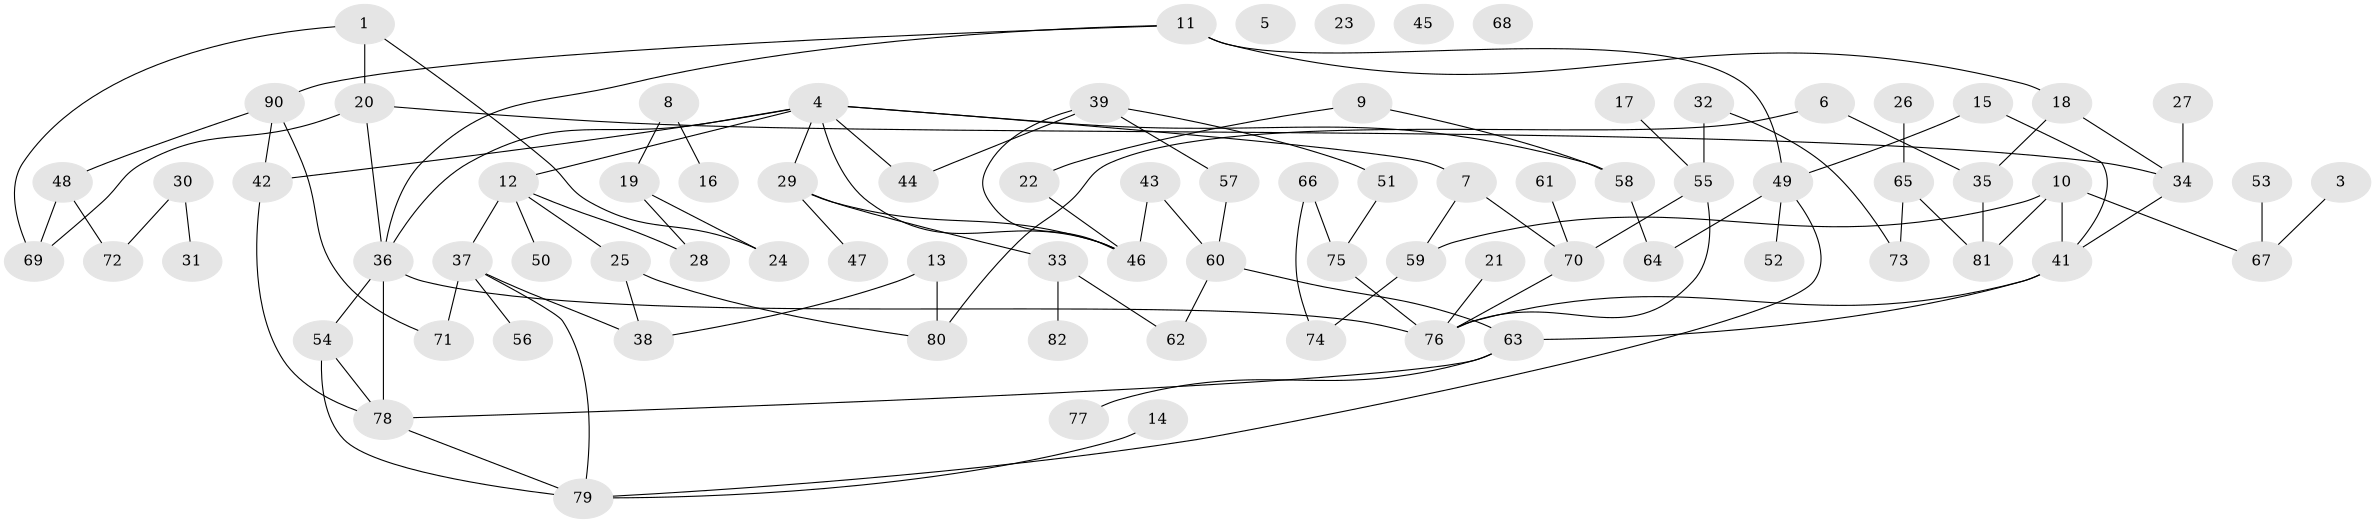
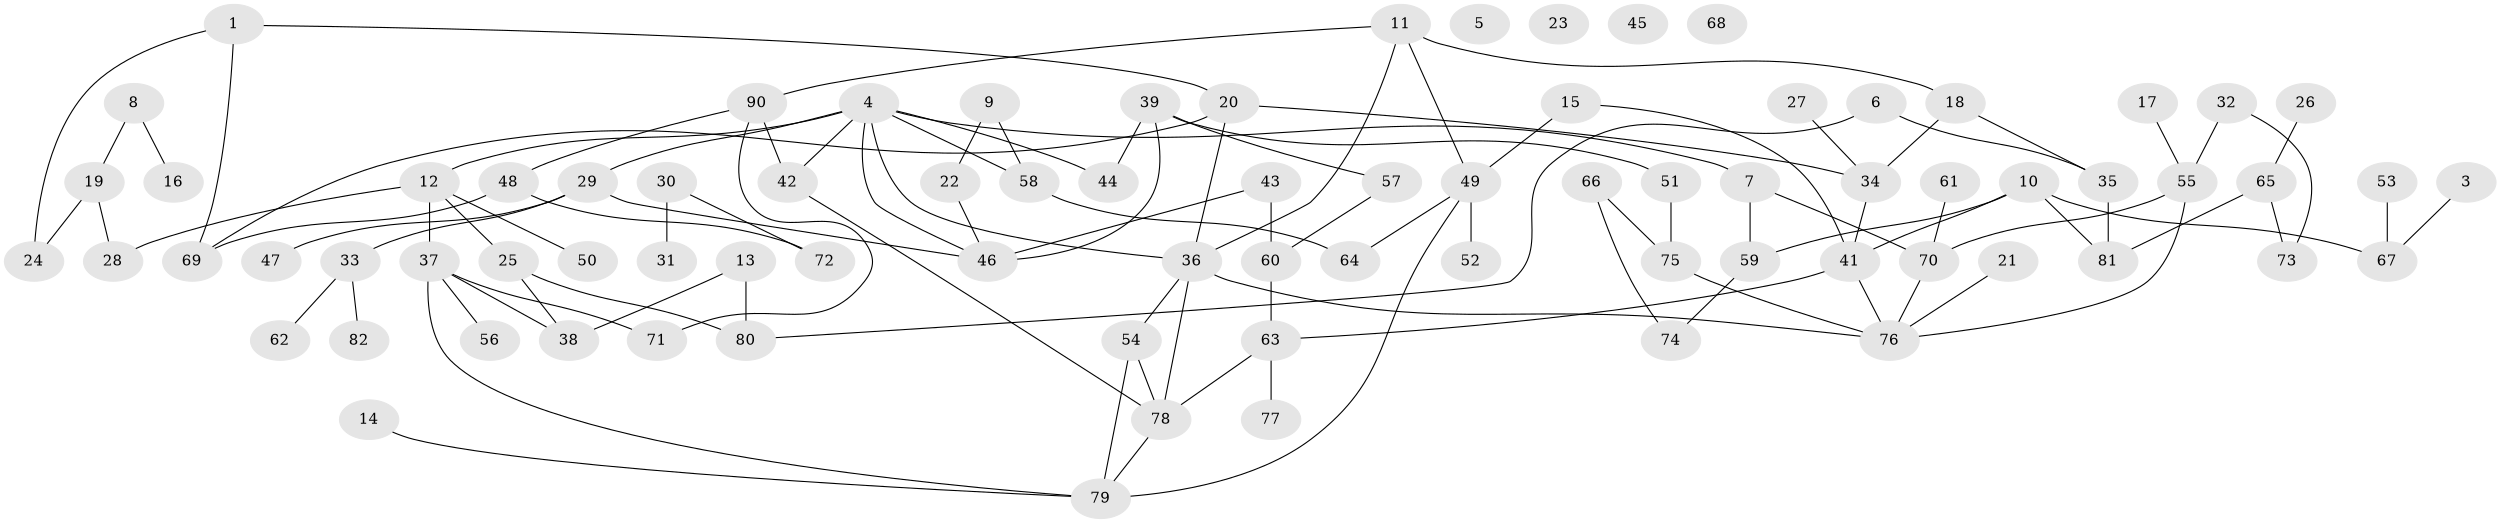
edge "60" -- "62": removed
